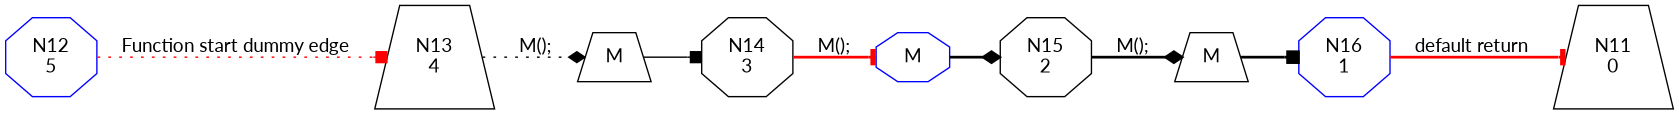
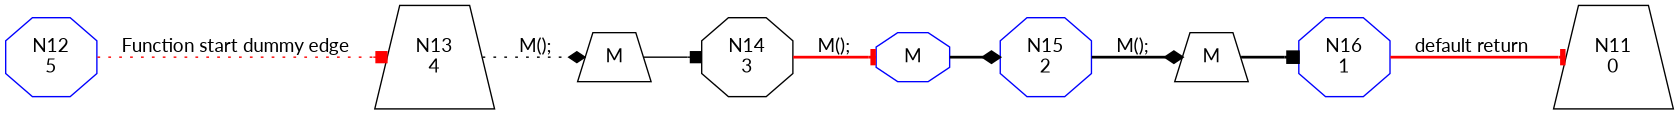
node "N15 2": color black -> blue
